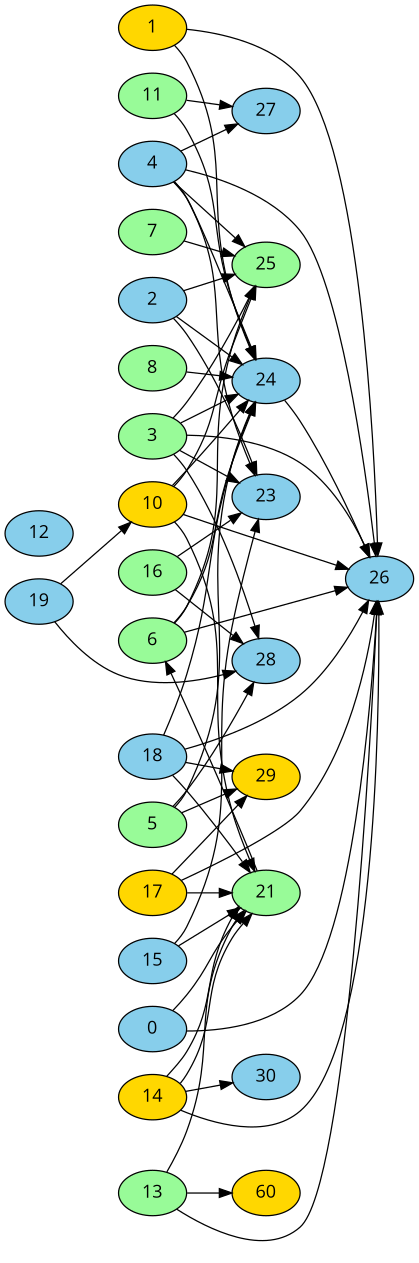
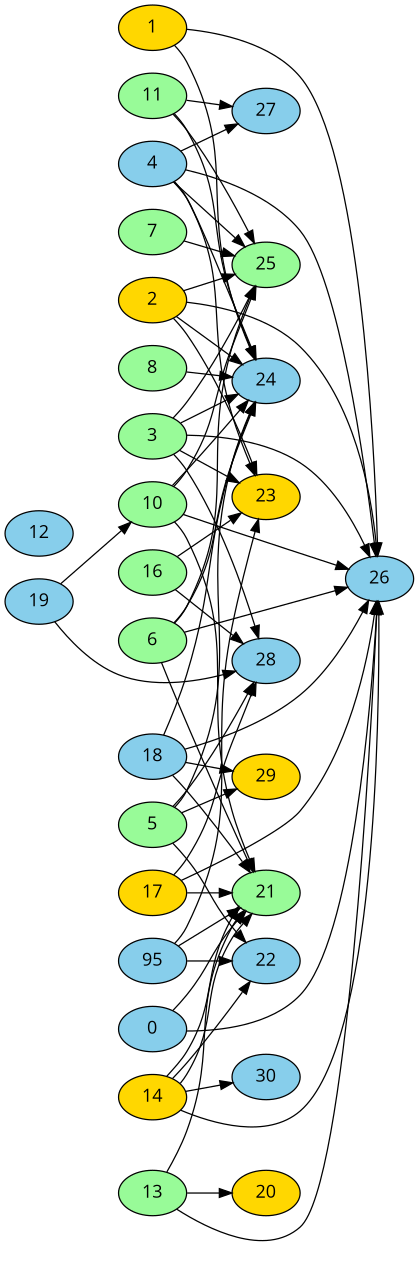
edge "11" -> "25": added
node "2": fillcolor skyblue -> gold
edge "24" -> "26": now "2" -> "26"
node "23": fillcolor skyblue -> gold
node "10": fillcolor gold -> palegreen
edge "21" -> "6": reversed
edge "17" -> "29": now "17" -> "28"
node "15": label "15" -> "95"
node "22": added
node "60": label "60" -> "20"
